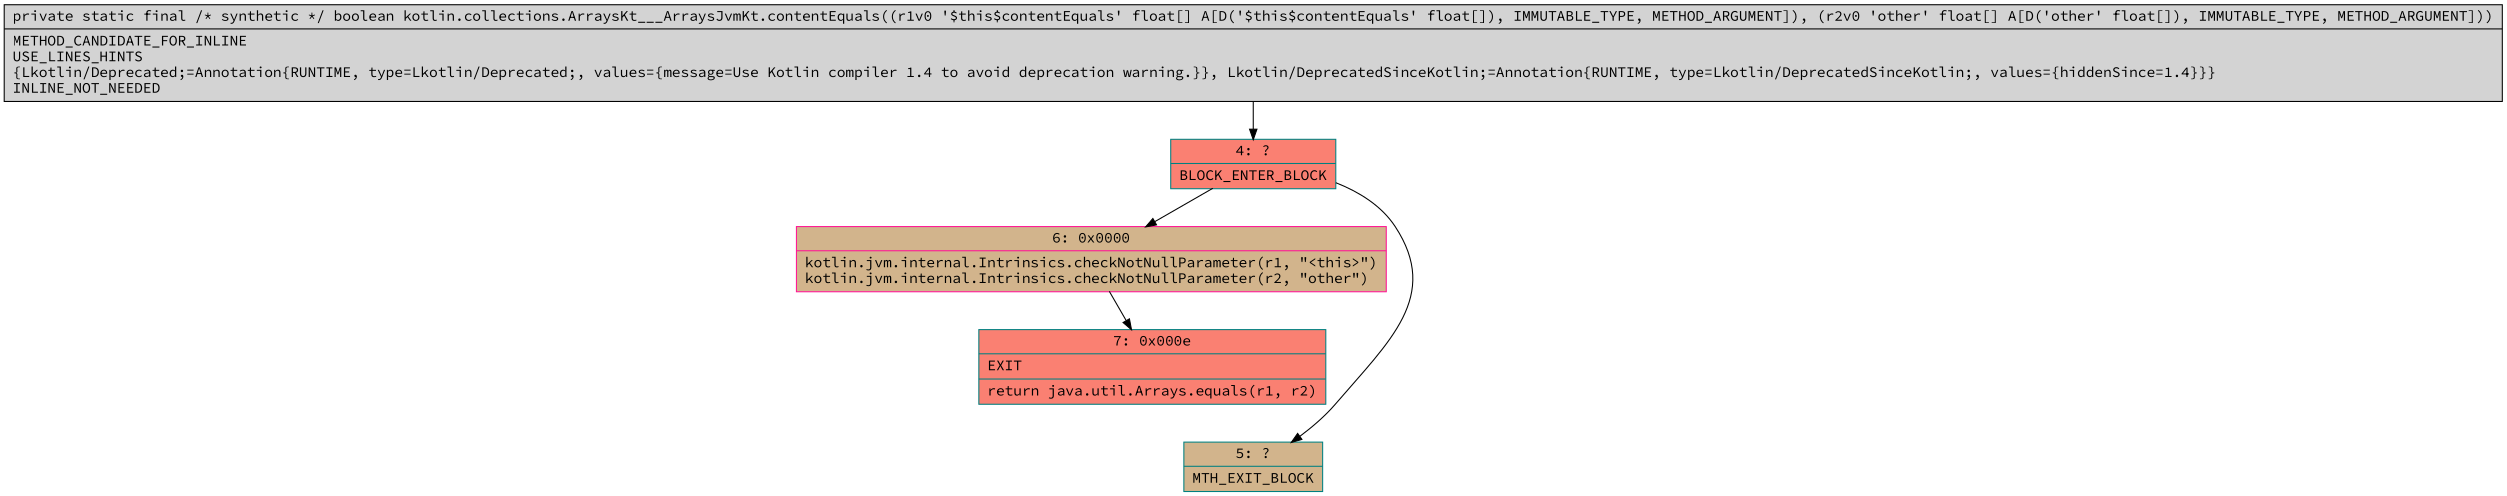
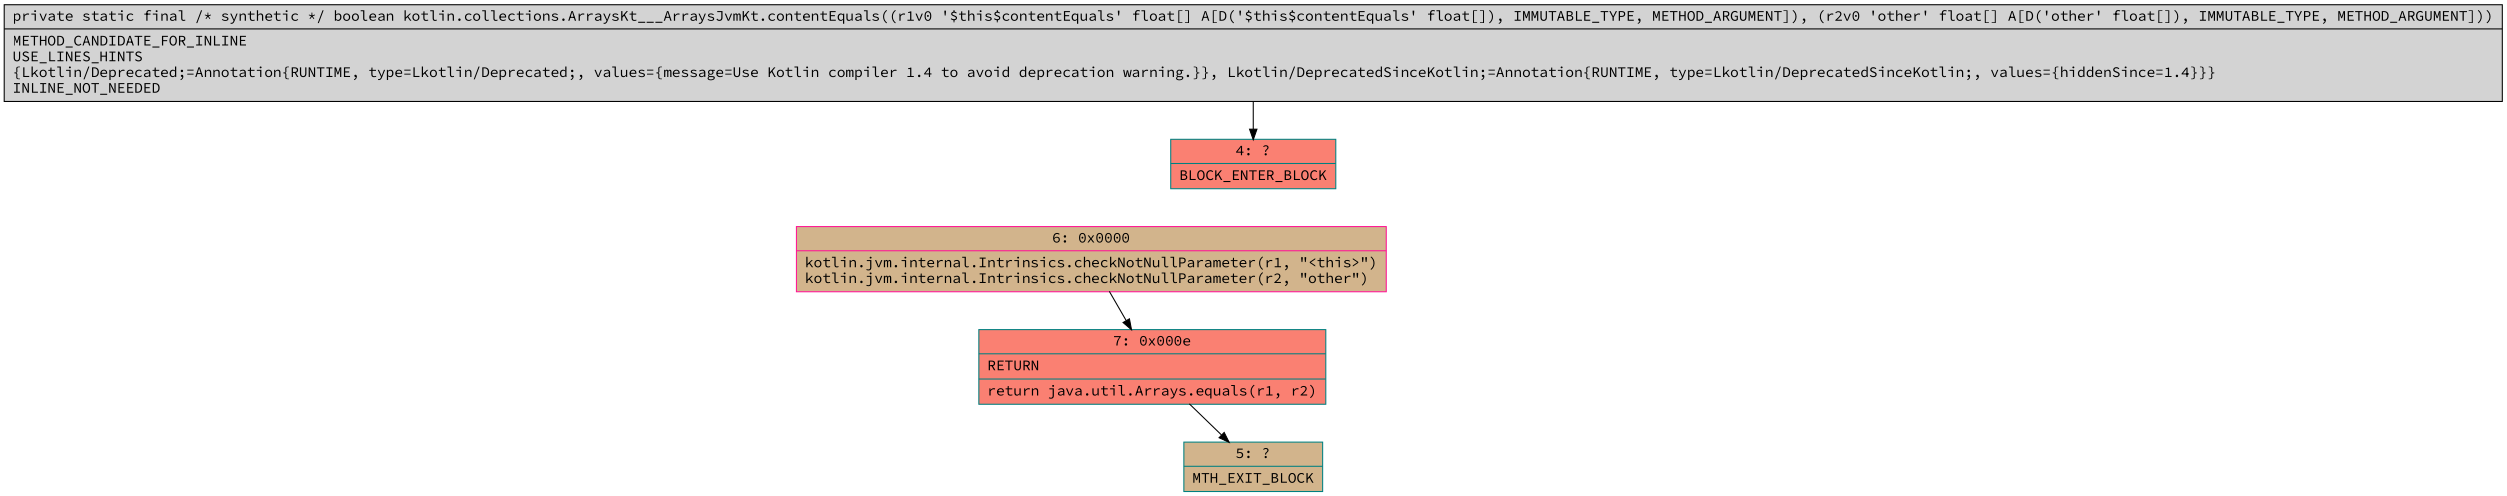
edge "4: ?" -> "6: 0x0000": removed
edge "4: ?" -> "5: ?": now "7: 0x000e" -> "5: ?"
node "7: 0x000e": text "EXIT" -> "RETURN"
